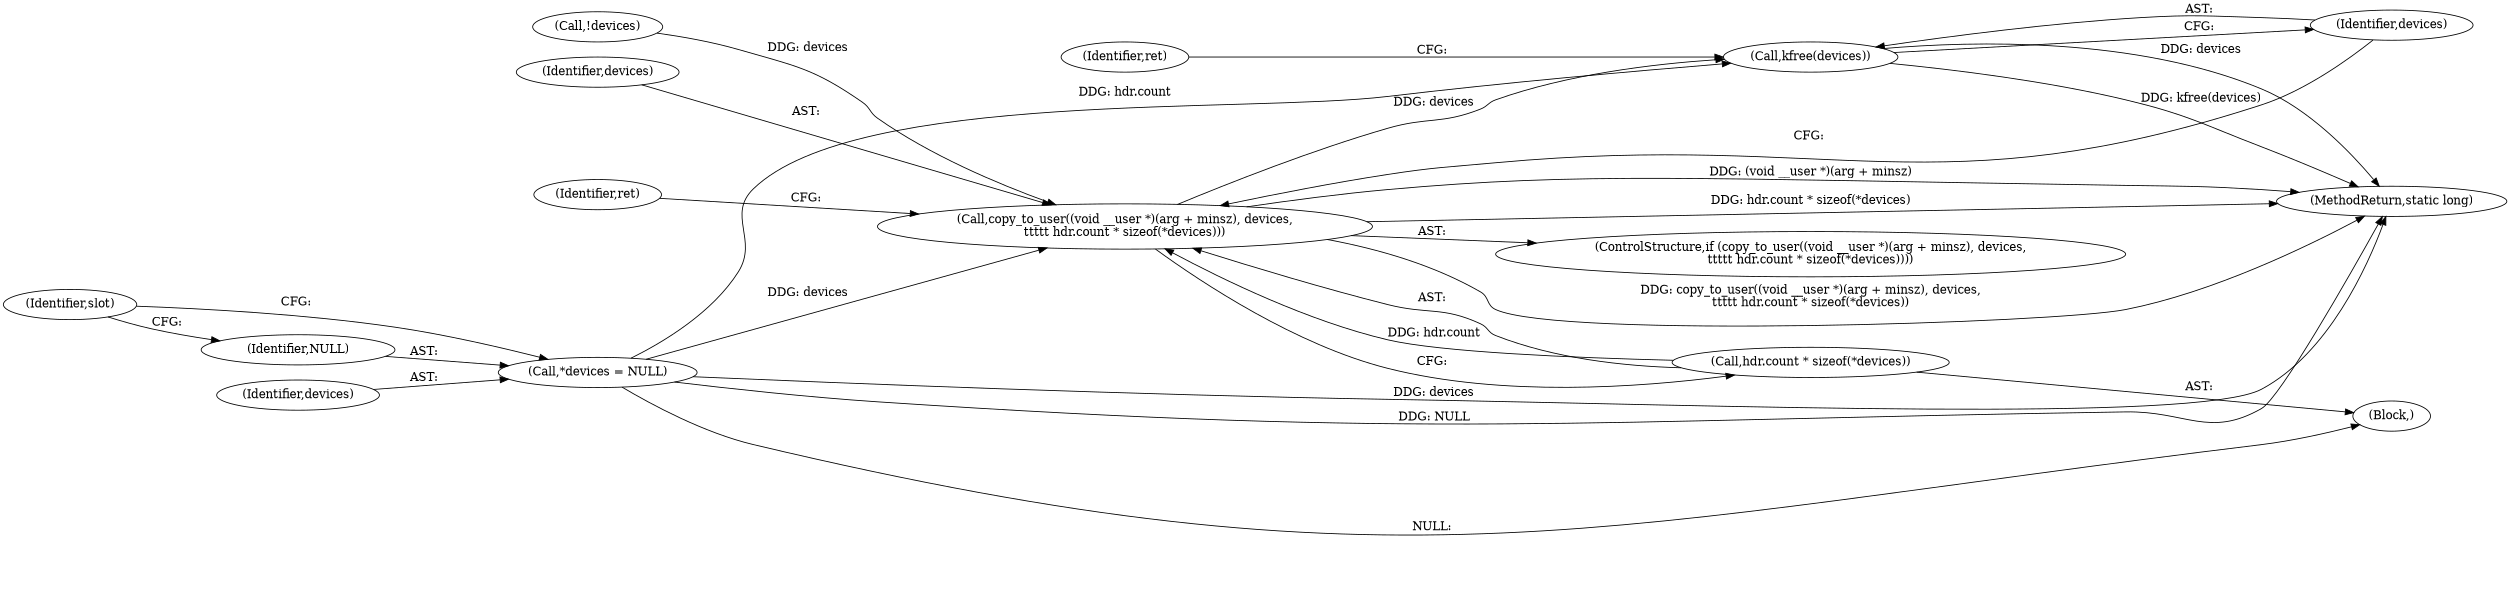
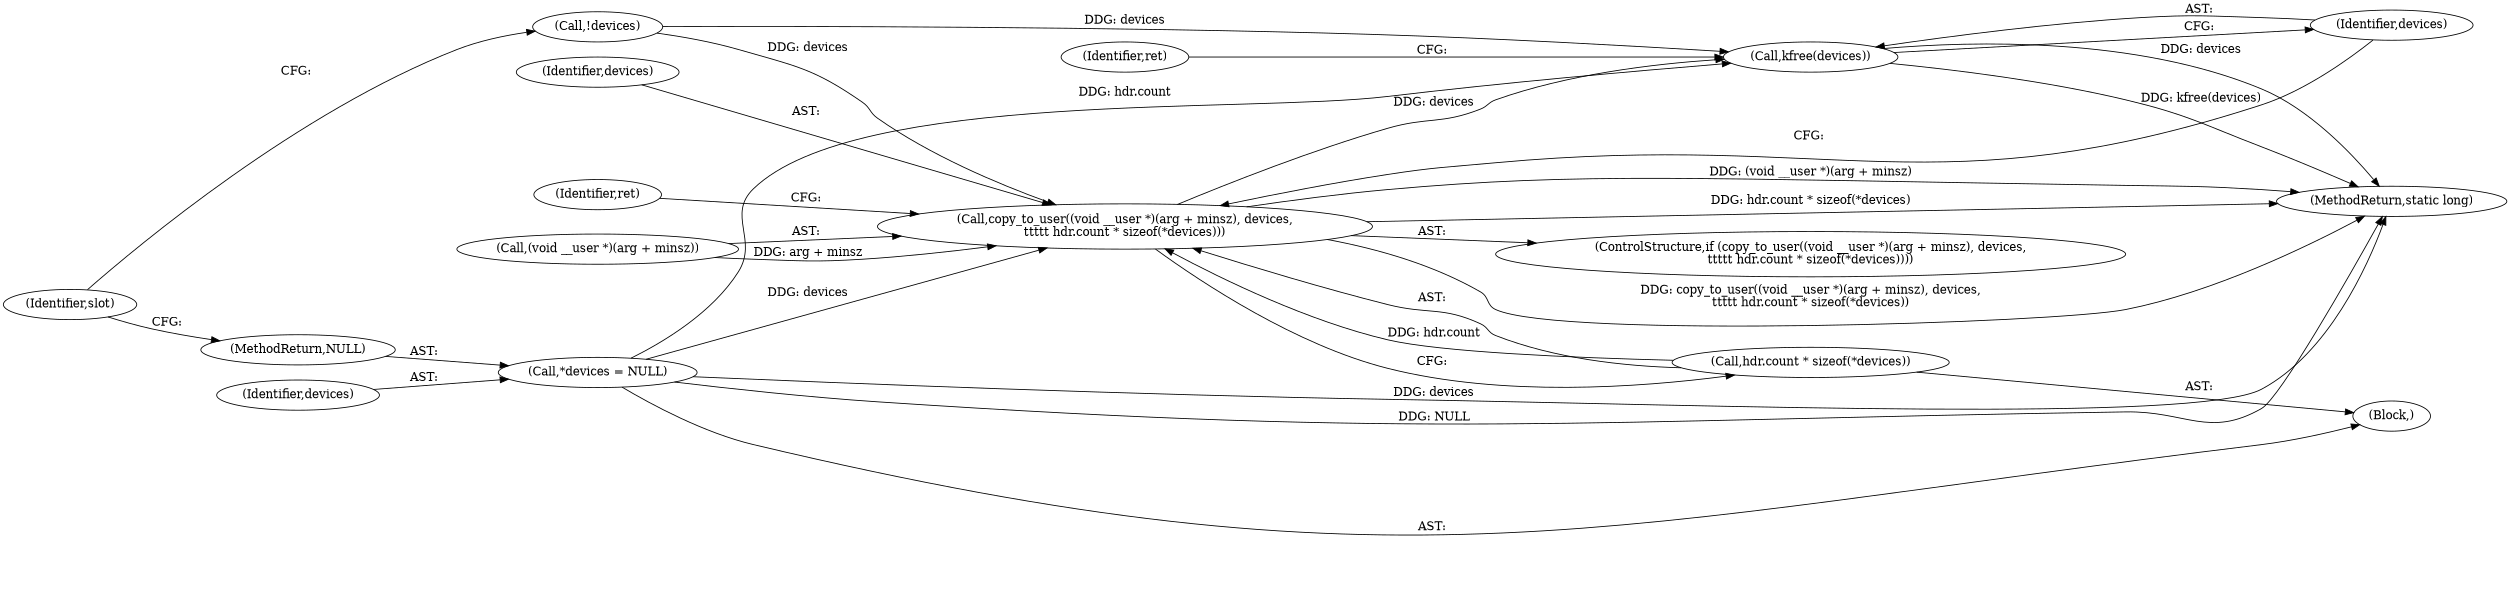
edge "(Call,!devices)" -> "(Call,kfree(devices))": added, label "DDG: devices"
node "(Call,(void __user *)(arg + minsz))": added
edge "(Identifier,slot)" -> "(Call,*devices = NULL)": now "(Identifier,slot)" -> "(Call,!devices)"
node "(Identifier,NULL)": label "(Identifier,NULL)" -> "(MethodReturn,NULL)"
edge "(Call,*devices = NULL)" -> "(Block,)": label "NULL: " -> "AST: "
